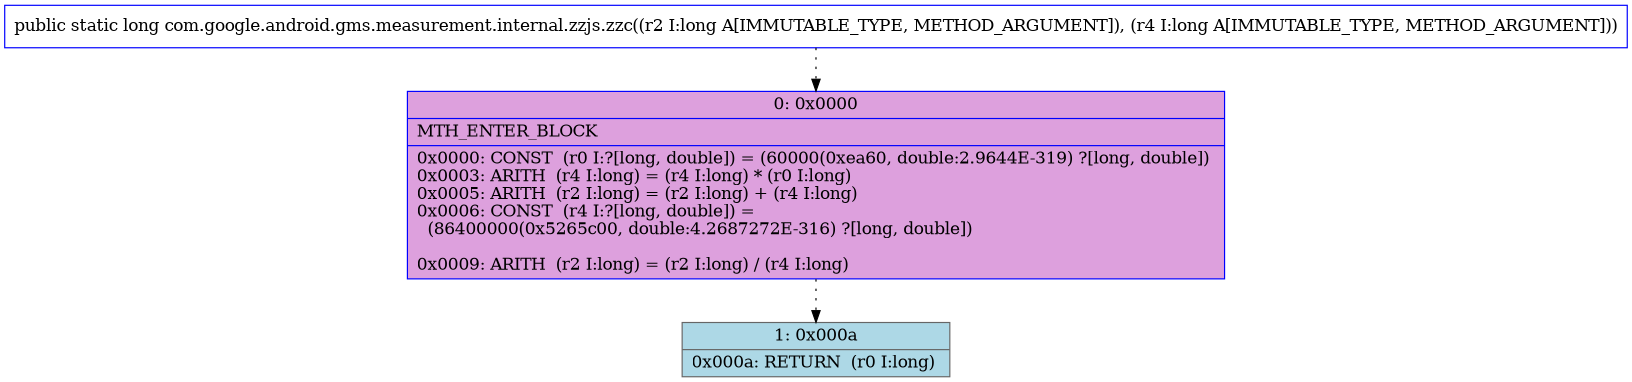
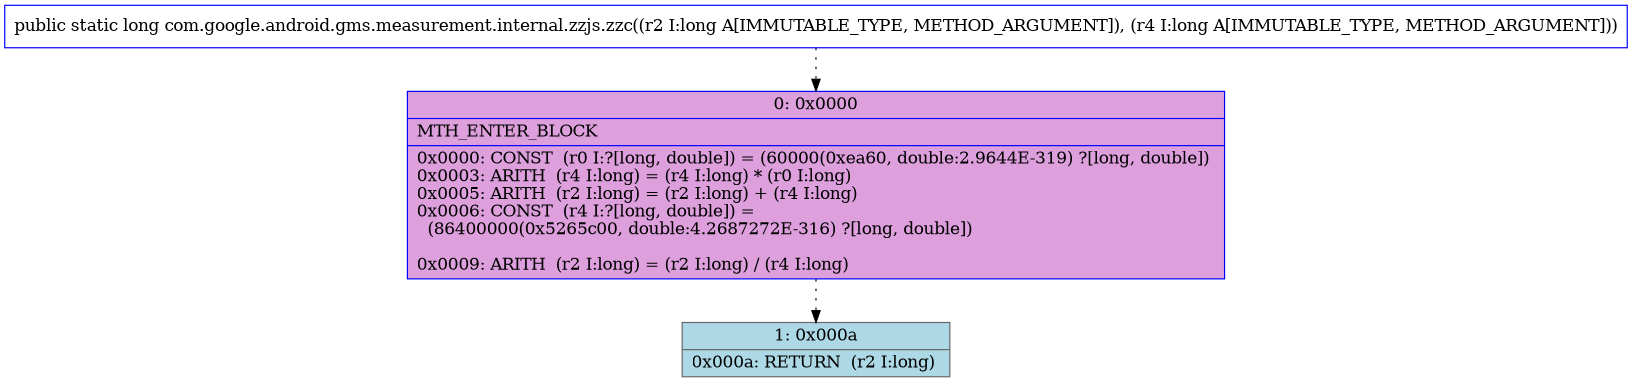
node "1: 0x000a": text "0x000a: RETURN  (r0 I:long)" -> "0x000a: RETURN  (r2 I:long)"
